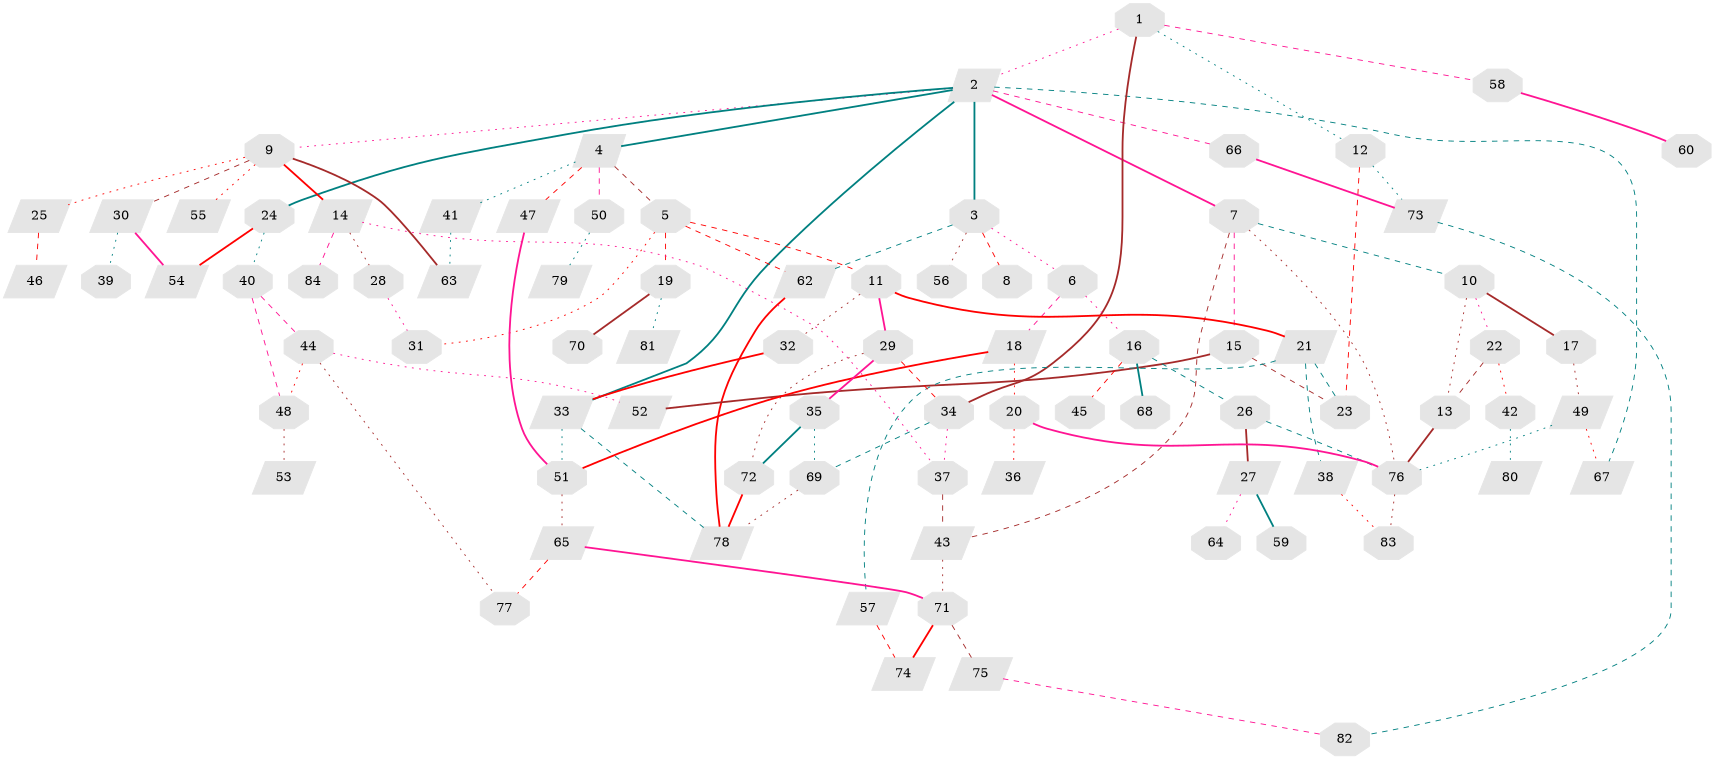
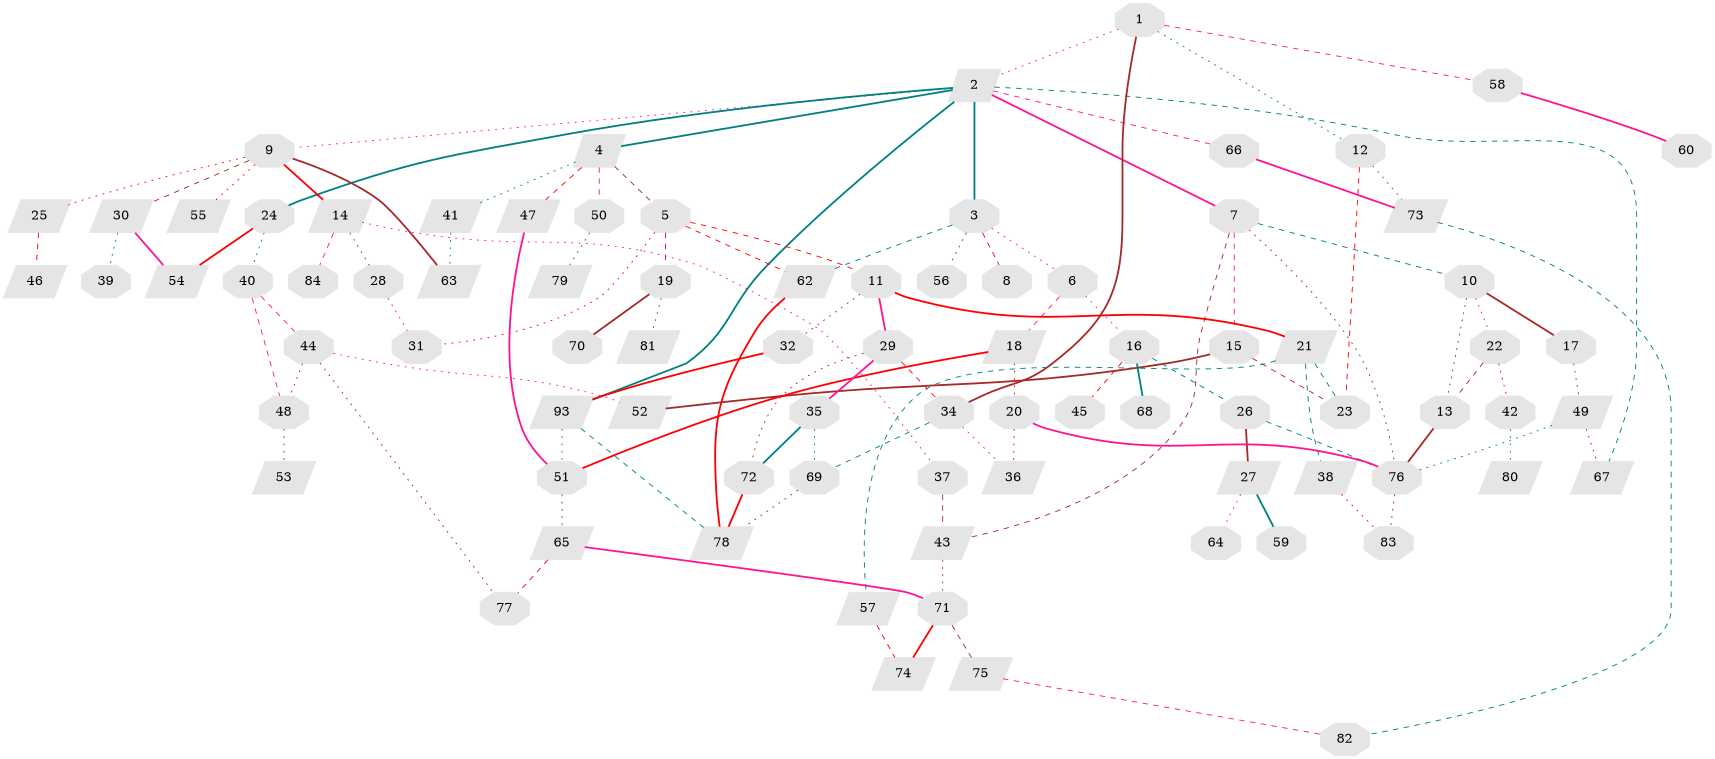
node "33": label "33" -> "93"
edge "34" -- "37": now "34" -- "36"
